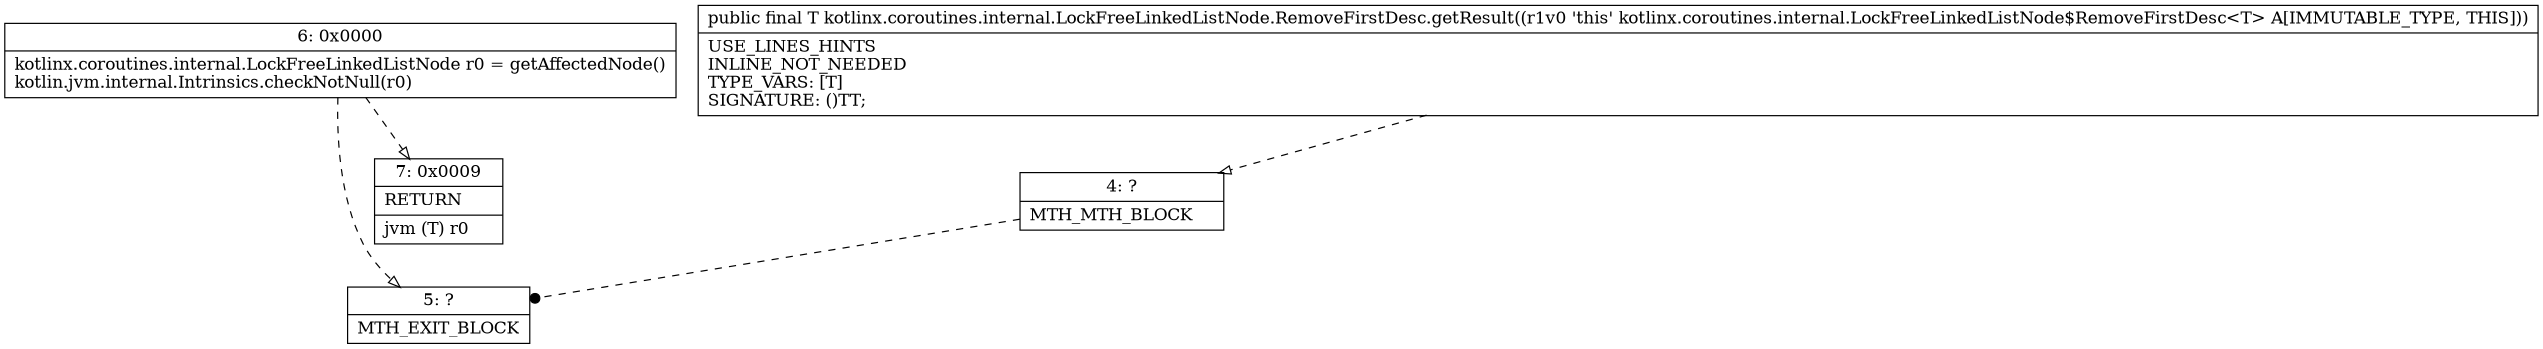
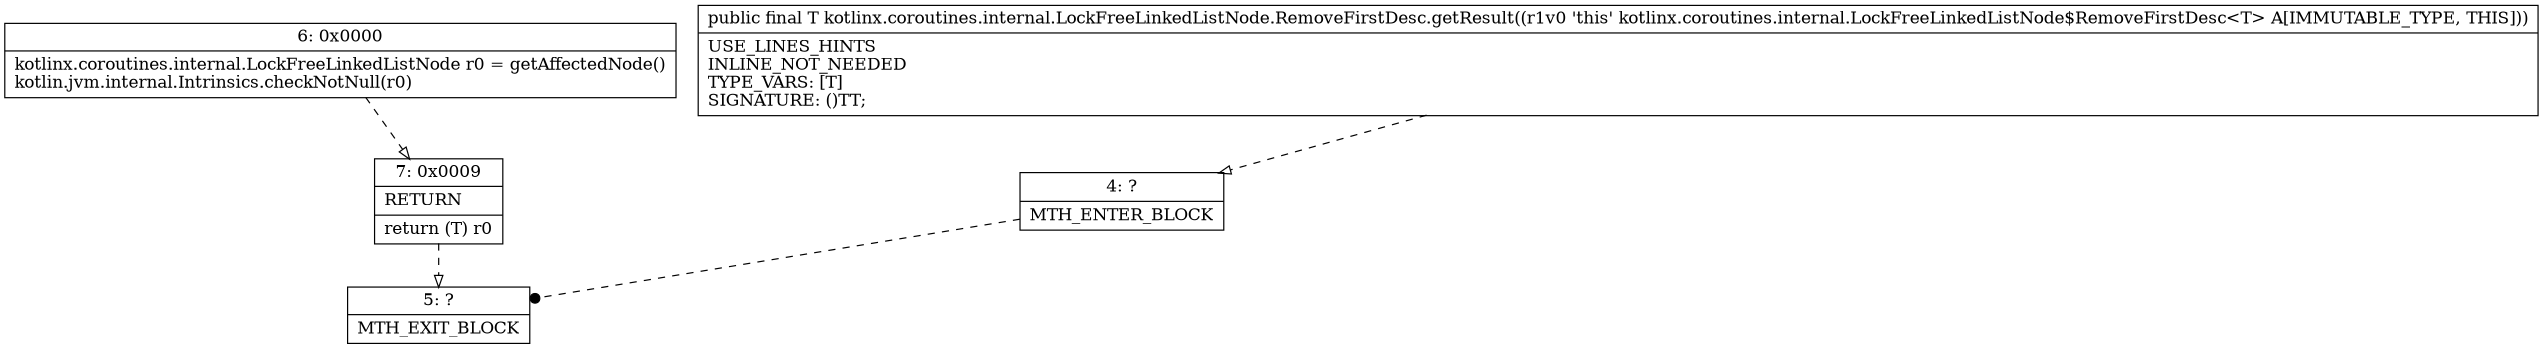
edge "6: 0x0000" -> "5: ?": now "7: 0x0009" -> "5: ?"
node "4: ?": text "MTH_MTH_BLOCK" -> "MTH_ENTER_BLOCK"
node "7: 0x0009": text "jvm (T) r0" -> "return (T) r0"
